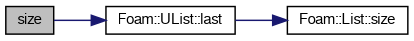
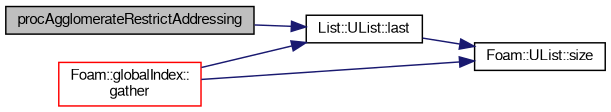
node "size": label "size" -> "procAgglomerateRestrictAddressing"
node "Foam::UList::last": label "Foam::UList::last" -> "List::UList::last"
node "Foam::List::size": label "Foam::List::size" -> "Foam::UList::size"
node "Foam::globalIndex:: gather": added
